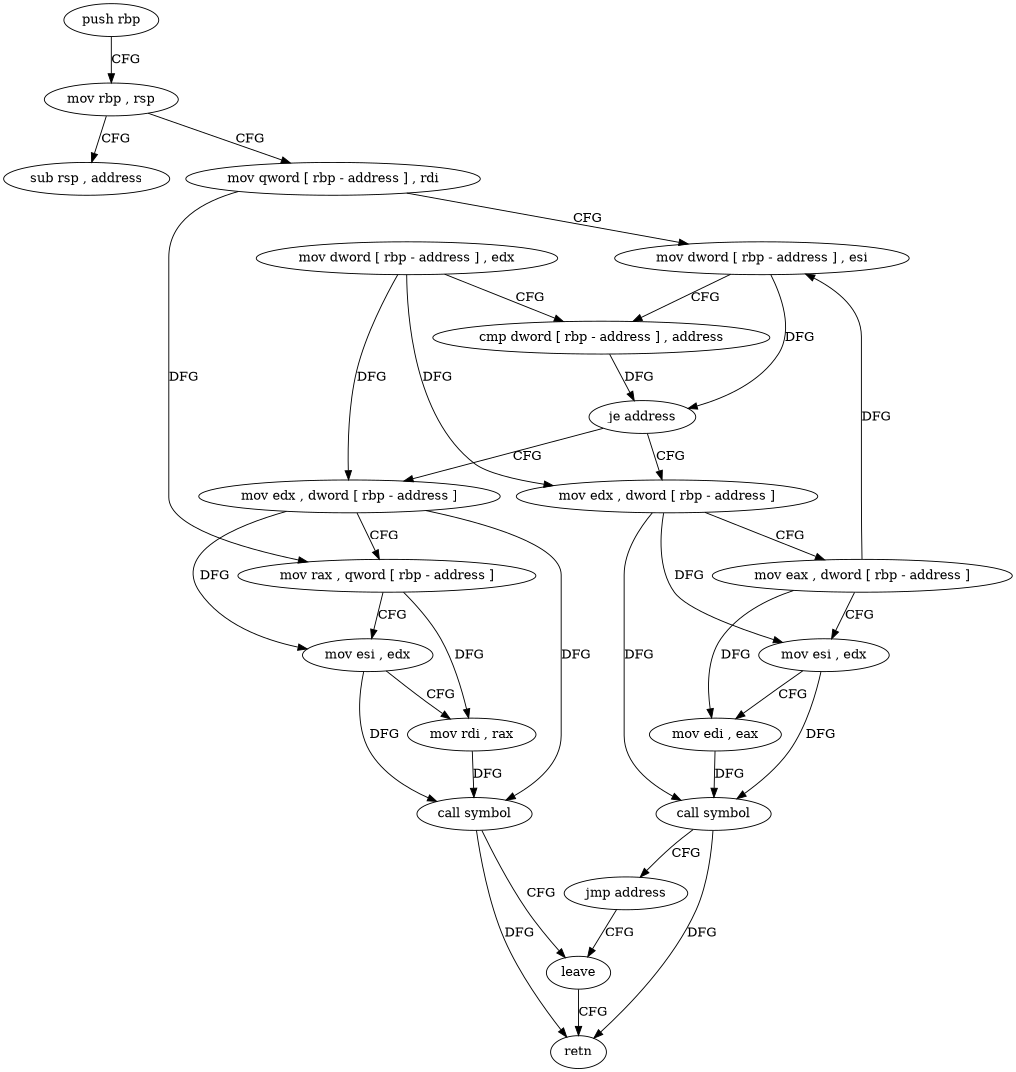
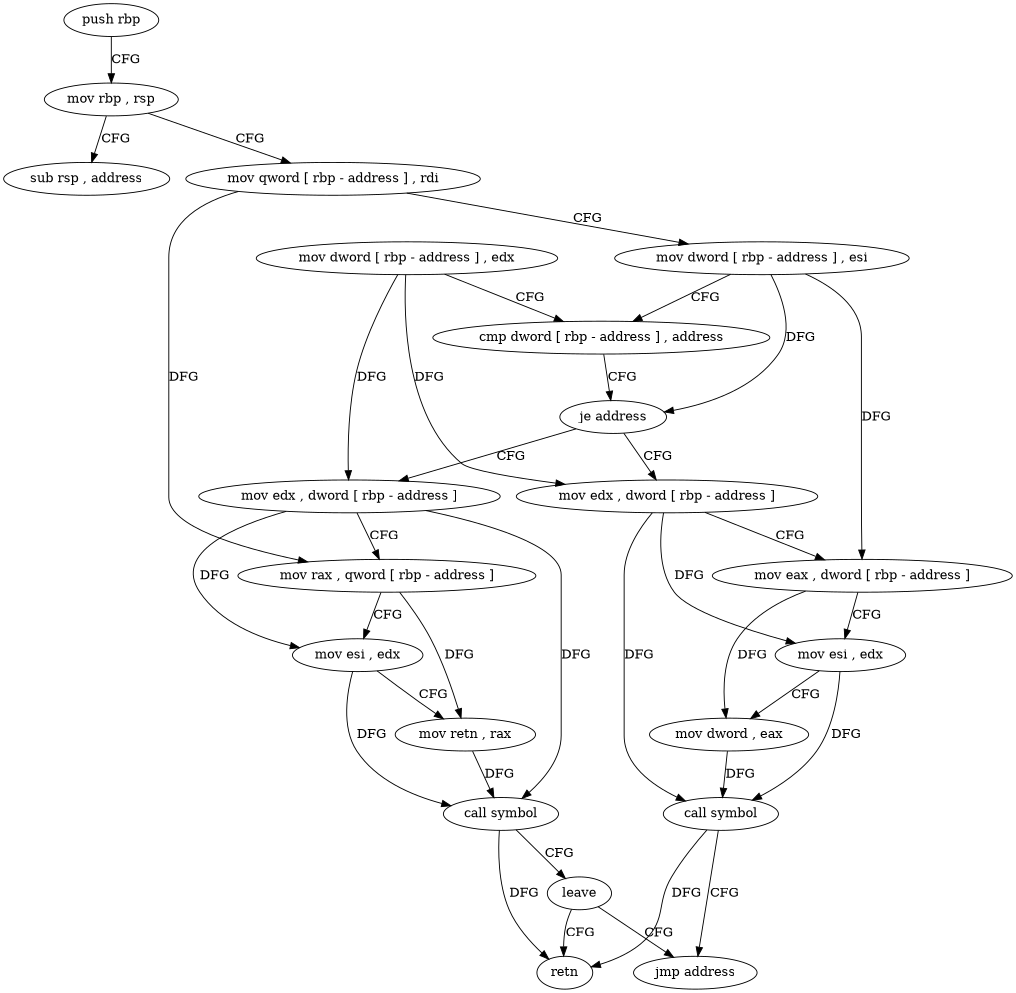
edge "cmp dword [ rbp - address ] , address" -> "je address": label "DFG" -> "CFG"
edge "mov eax , dword [ rbp - address ]" -> "mov dword [ rbp - address ] , esi": reversed
node "mov rdi , rax": label "mov rdi , rax" -> "mov retn , rax"
node "mov edi , eax": label "mov edi , eax" -> "mov dword , eax"
edge "jmp address" -> "leave": reversed
